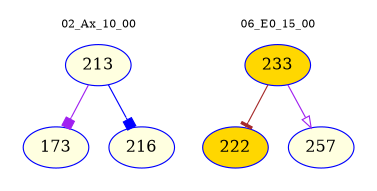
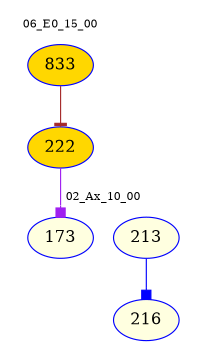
node "233": label "233" -> "833"
edge "213" -> "173": now "222" -> "173"
node "257": removed
